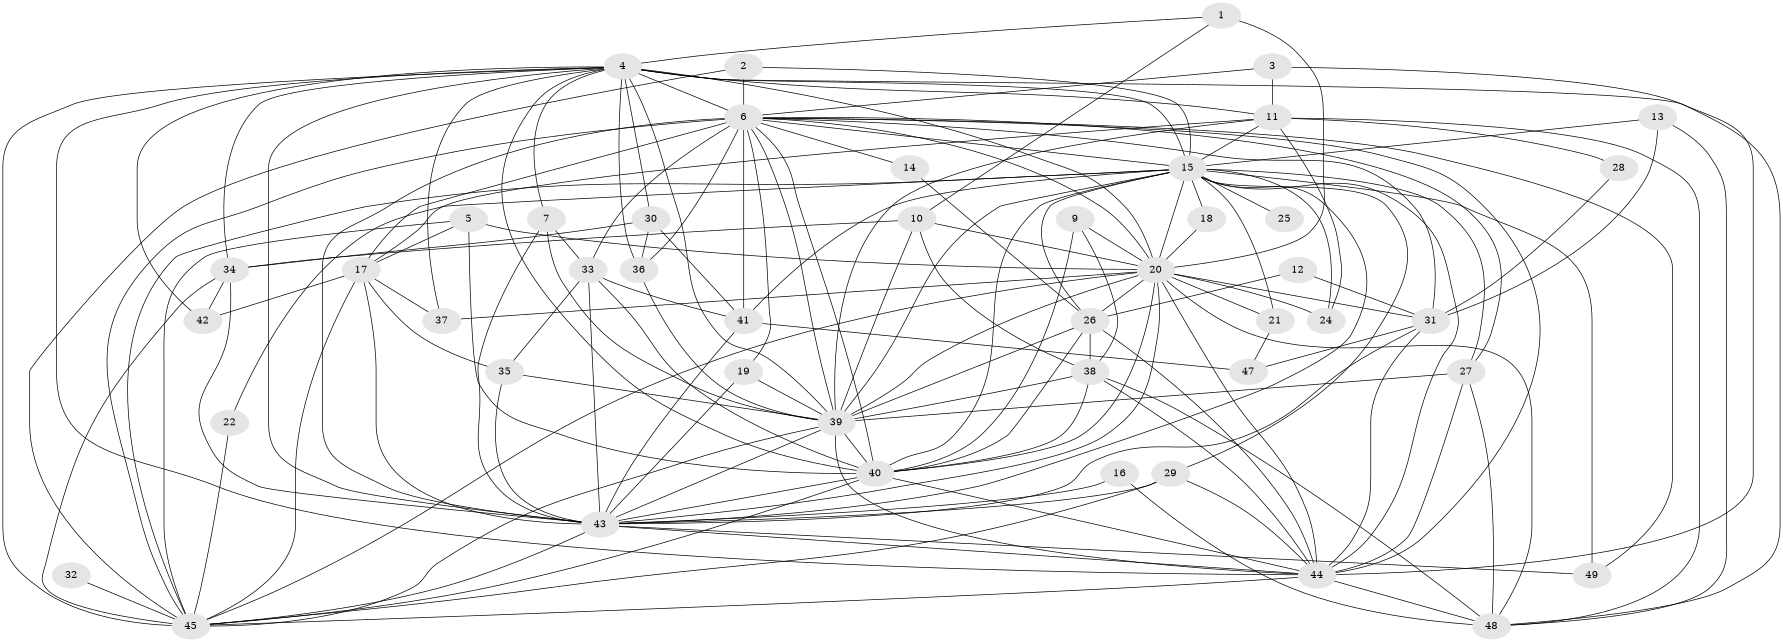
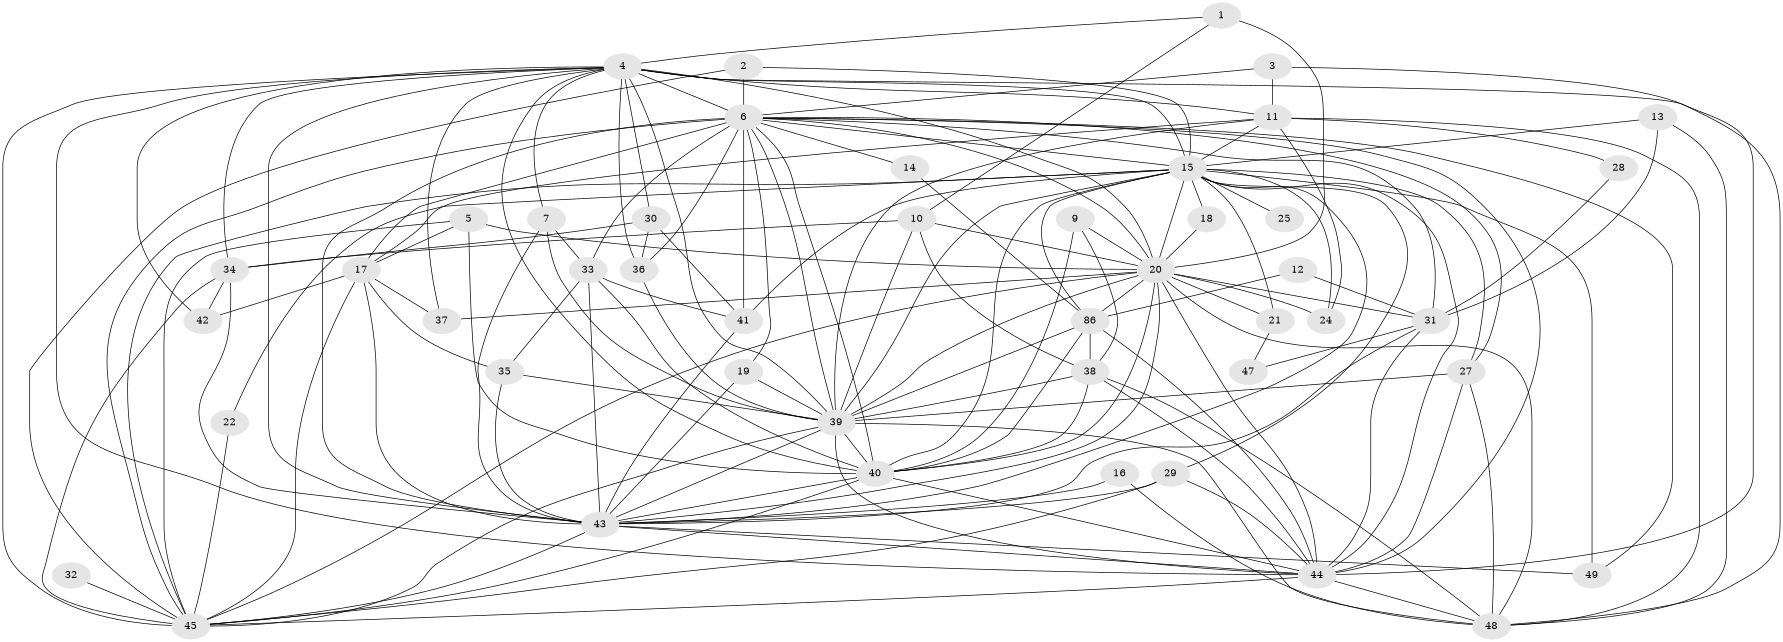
node "26": label "26" -> "86"
edge "41" -- "47": removed
edge "39" -- "48": added
